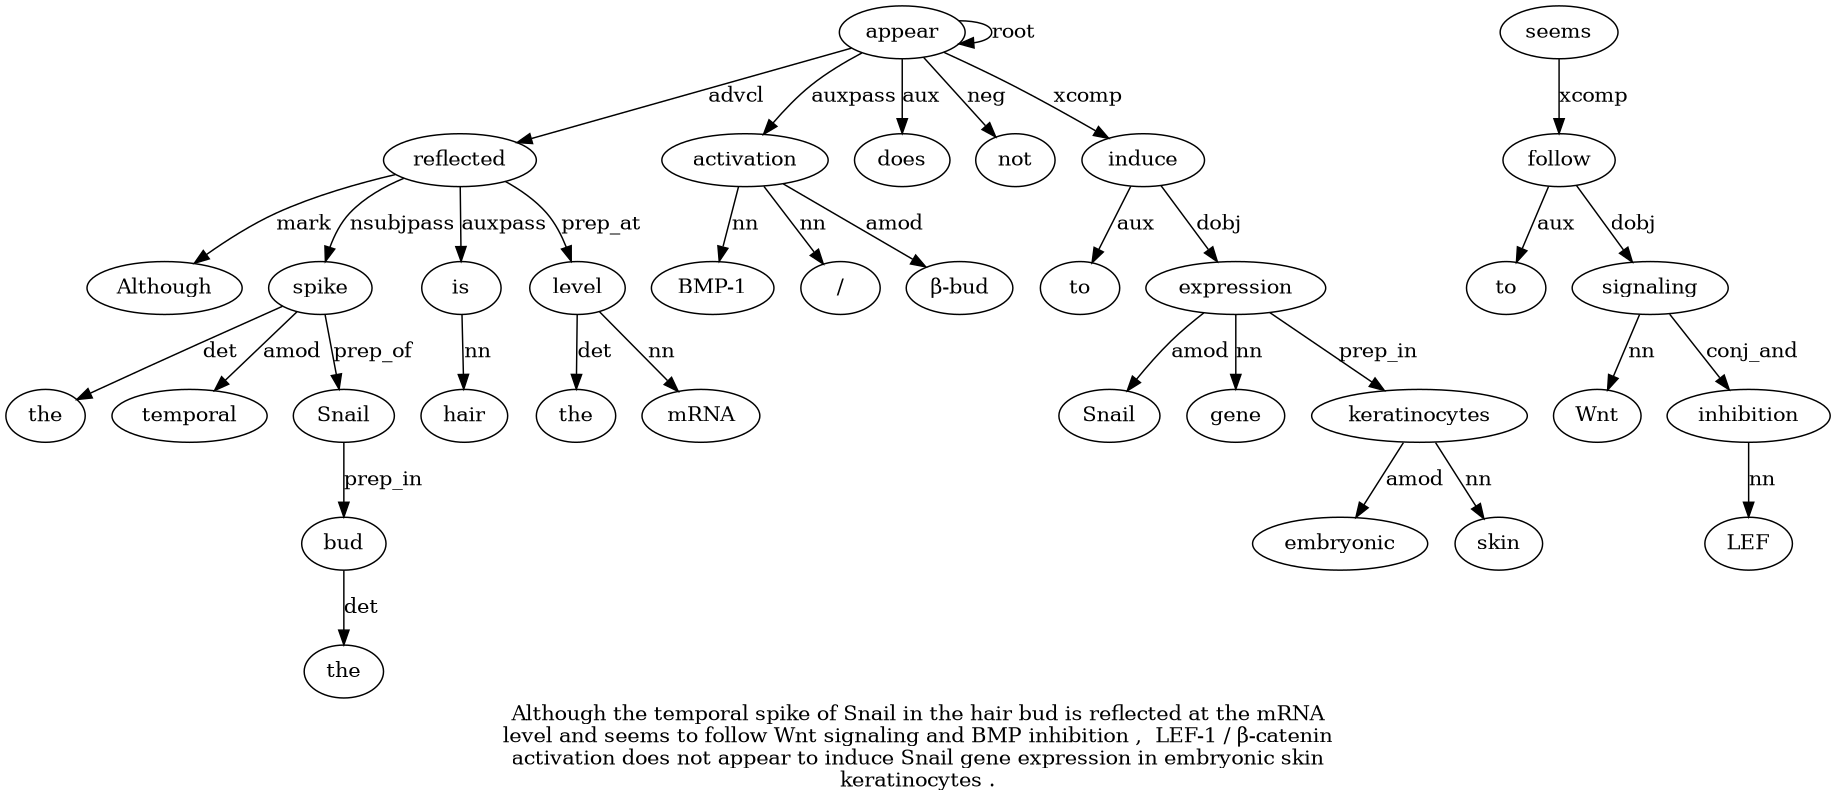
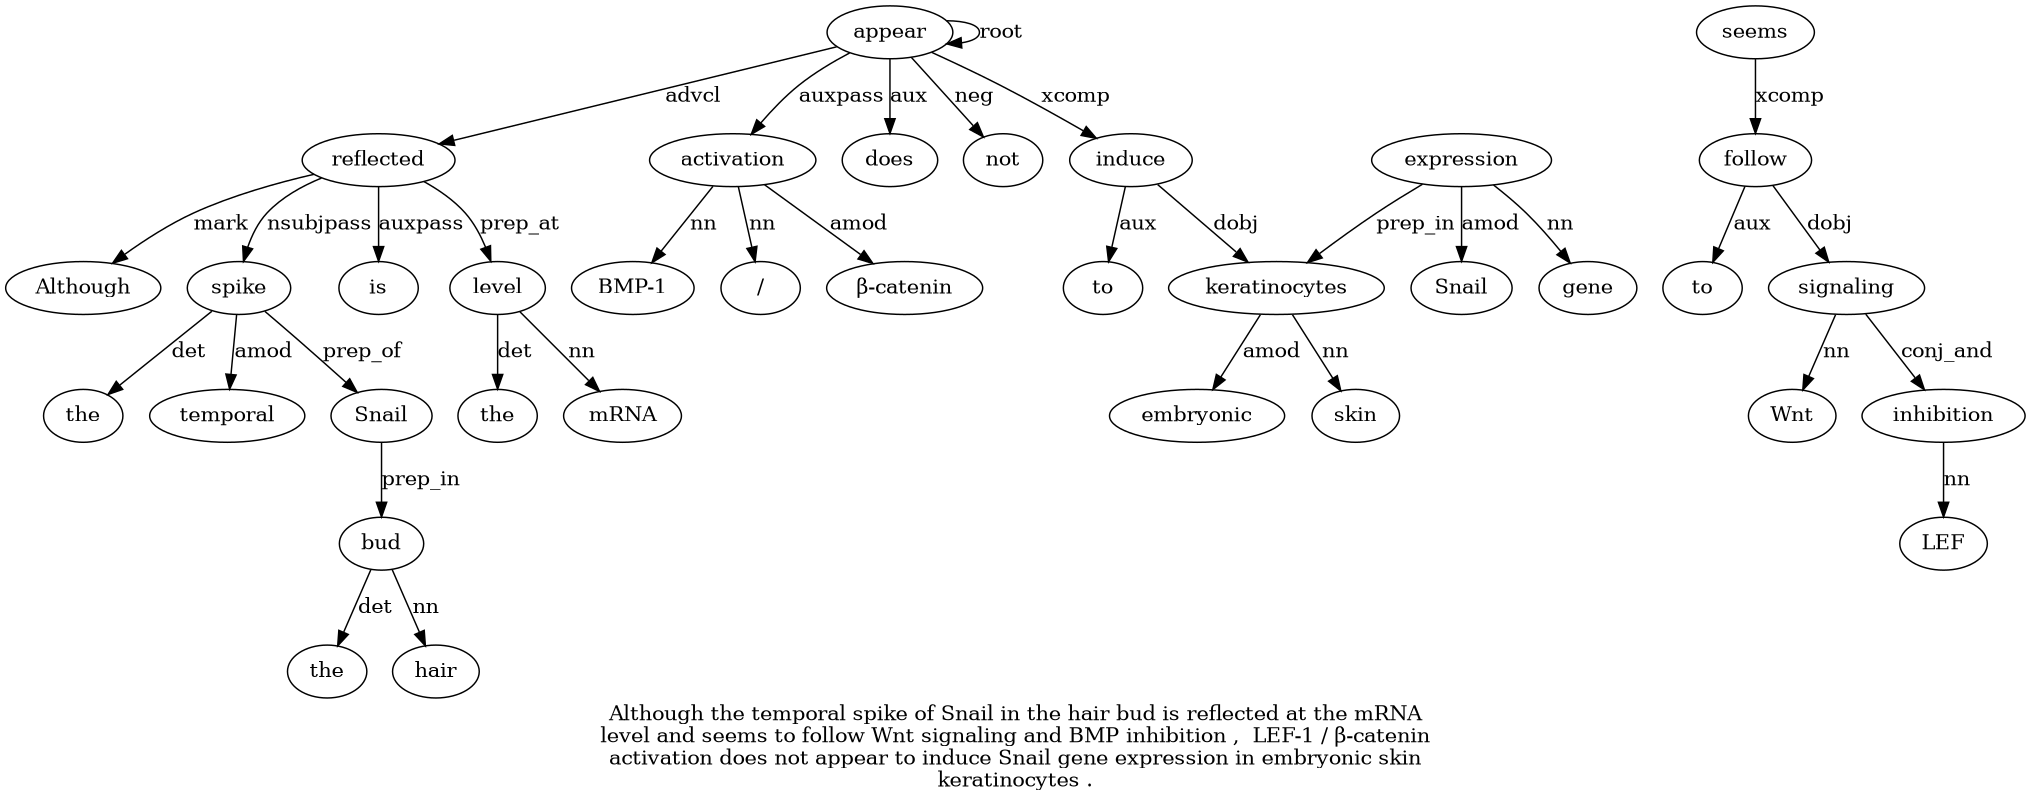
edge "induce" -> "expression": now "induce" -> "keratinocytes"
node "β-bud": label "β-bud" -> "β-catenin"
edge "is" -> "hair": now "bud" -> "hair"
